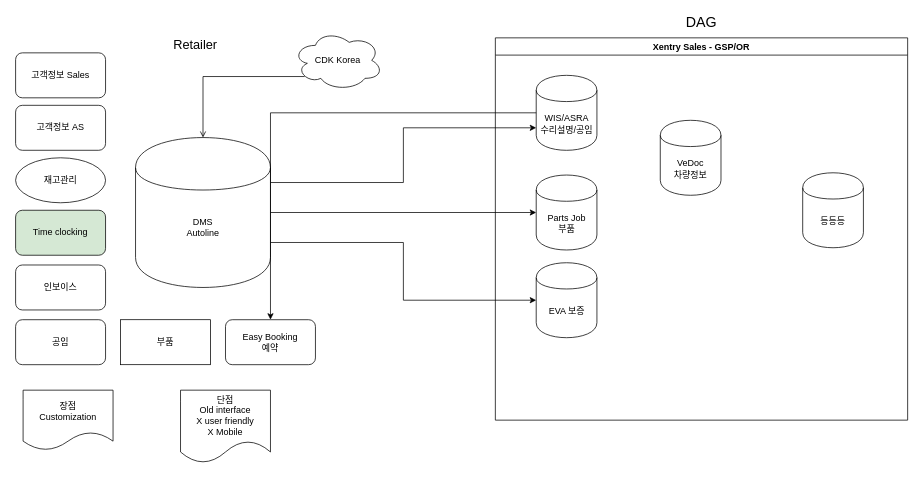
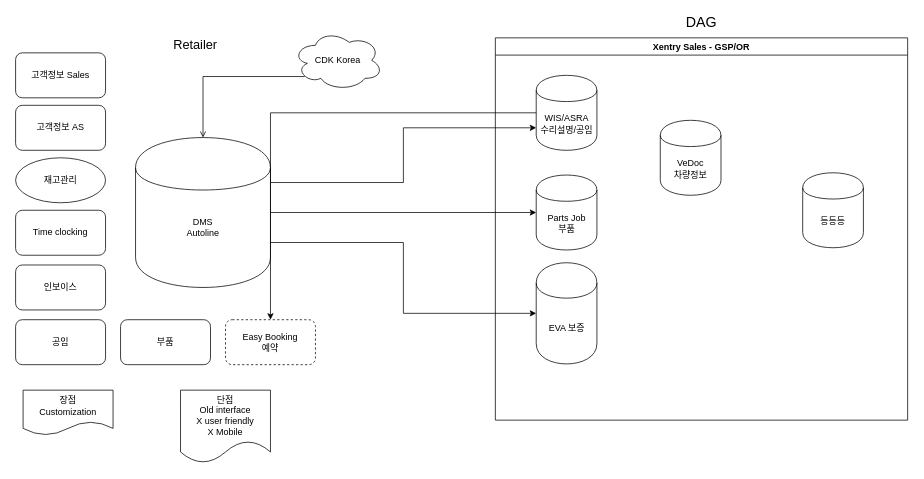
node "Time clocking": fillcolor #d5e8d4 -> #ffffff
node "EVA 보증": size 61x75 -> 61x101
node "부품": shape rectangle -> rounded rectangle
node "Easy Booking 예약": style solid -> dashed
node "장점 Customization": size 90x60 -> 90x45
